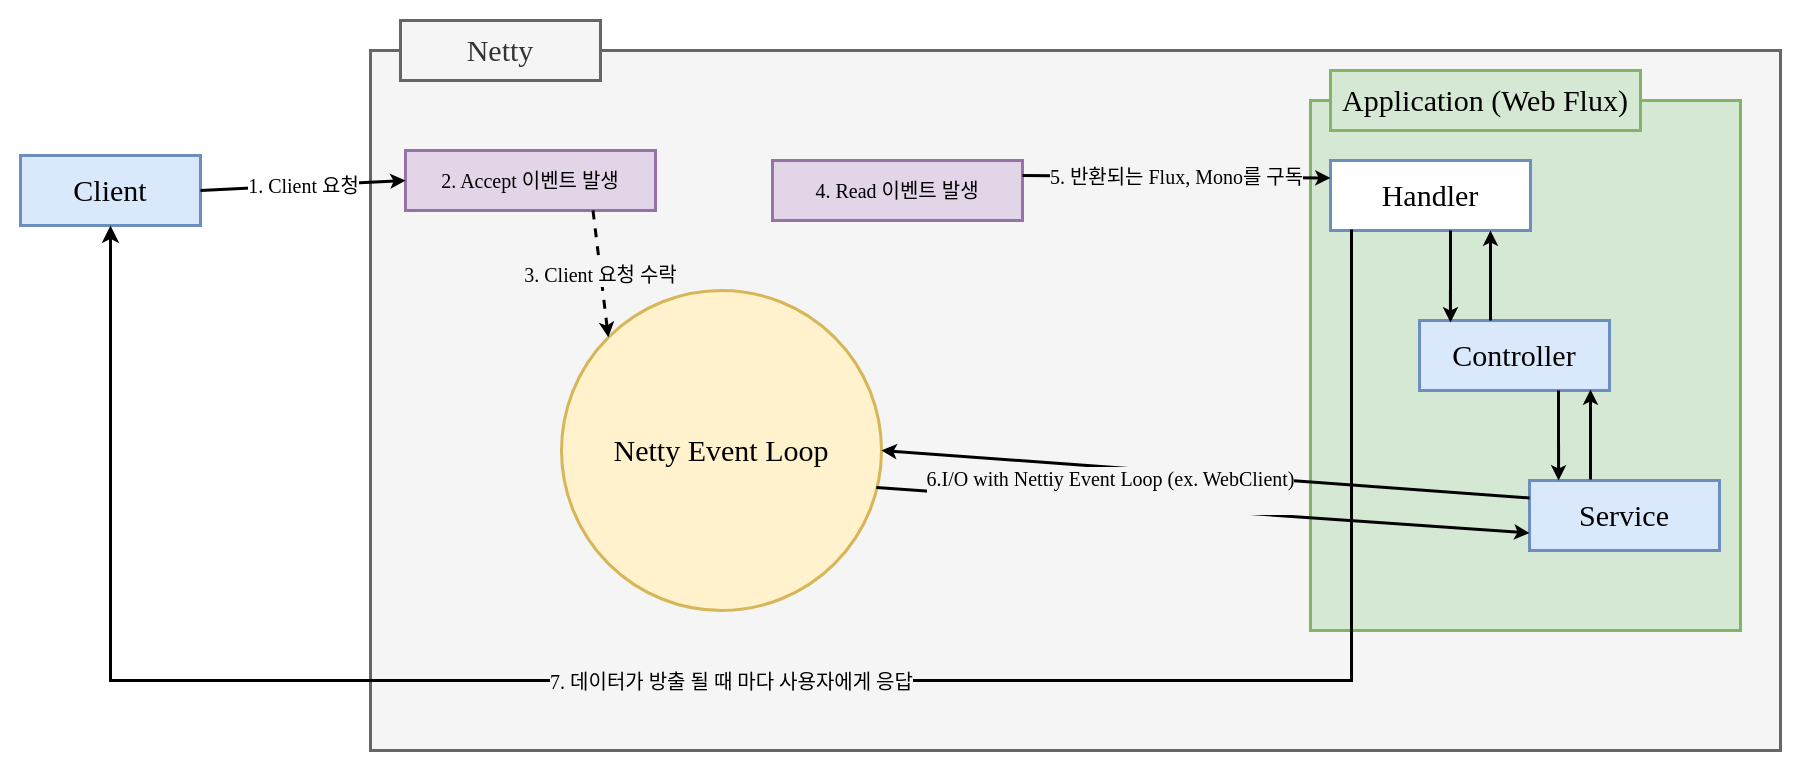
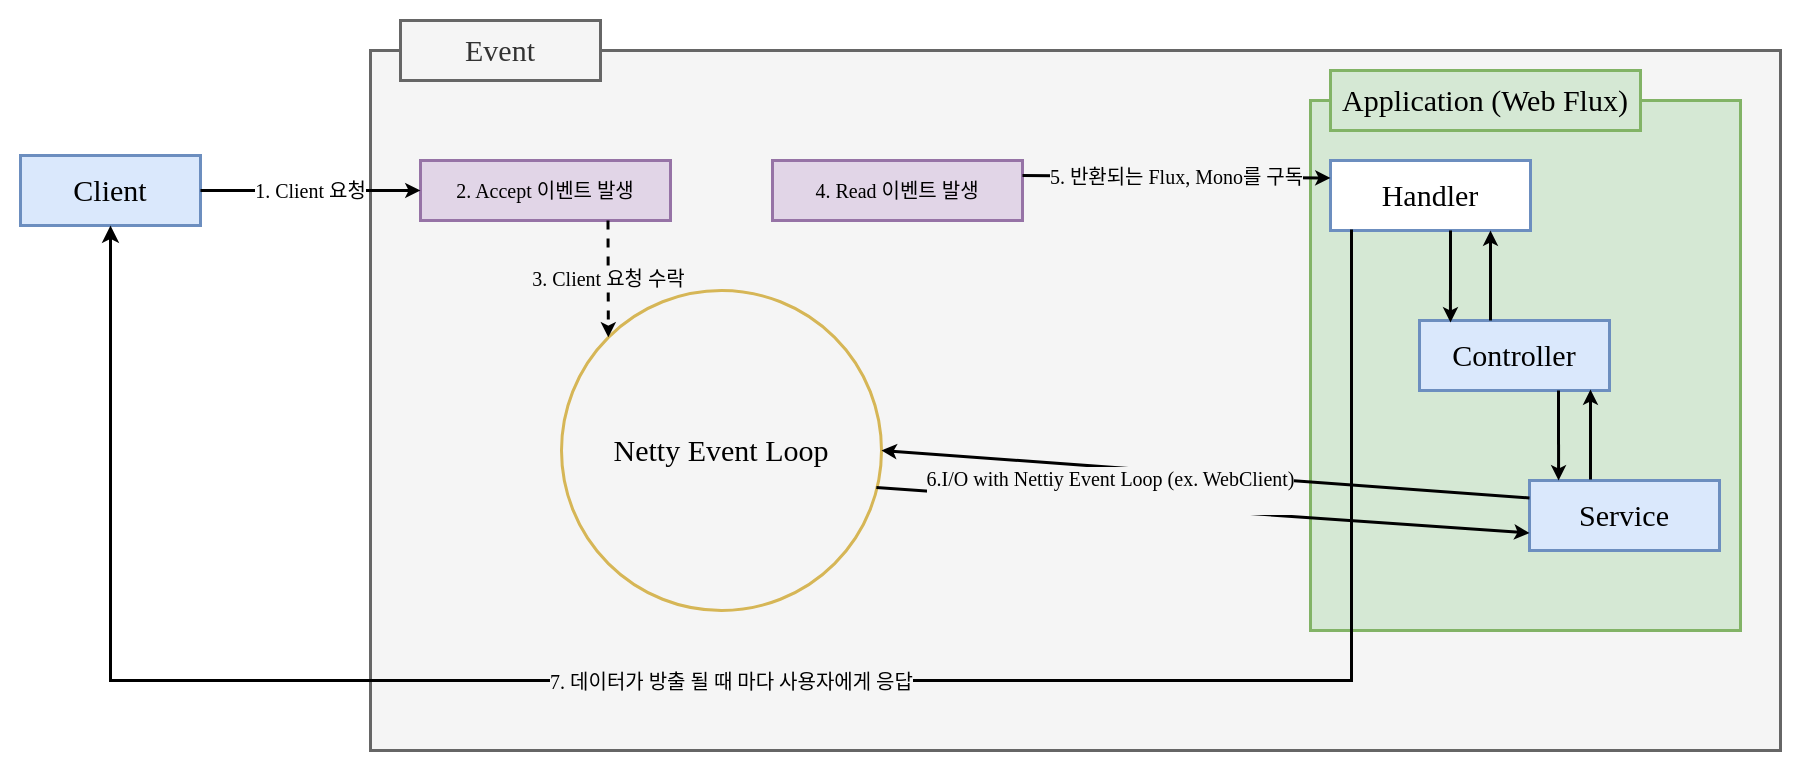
node "Netty": label "Netty" -> "Event"
node "2. Accept 이벤트 발생": moved (531, 181) -> (546, 191)
node "Netty Event Loop": fillcolor #fff2cc -> #f5f5f5
